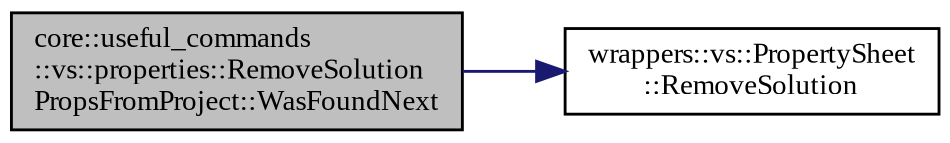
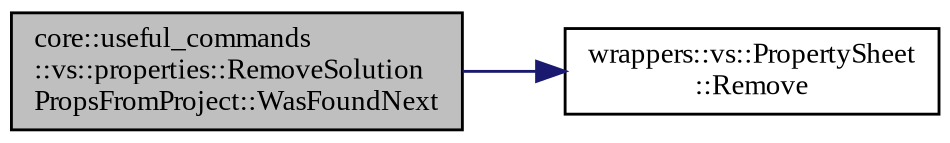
node "wrappers::vs::PropertySheet ::RemoveSolution": label "wrappers::vs::PropertySheet ::RemoveSolution" -> "wrappers::vs::PropertySheet ::Remove"
